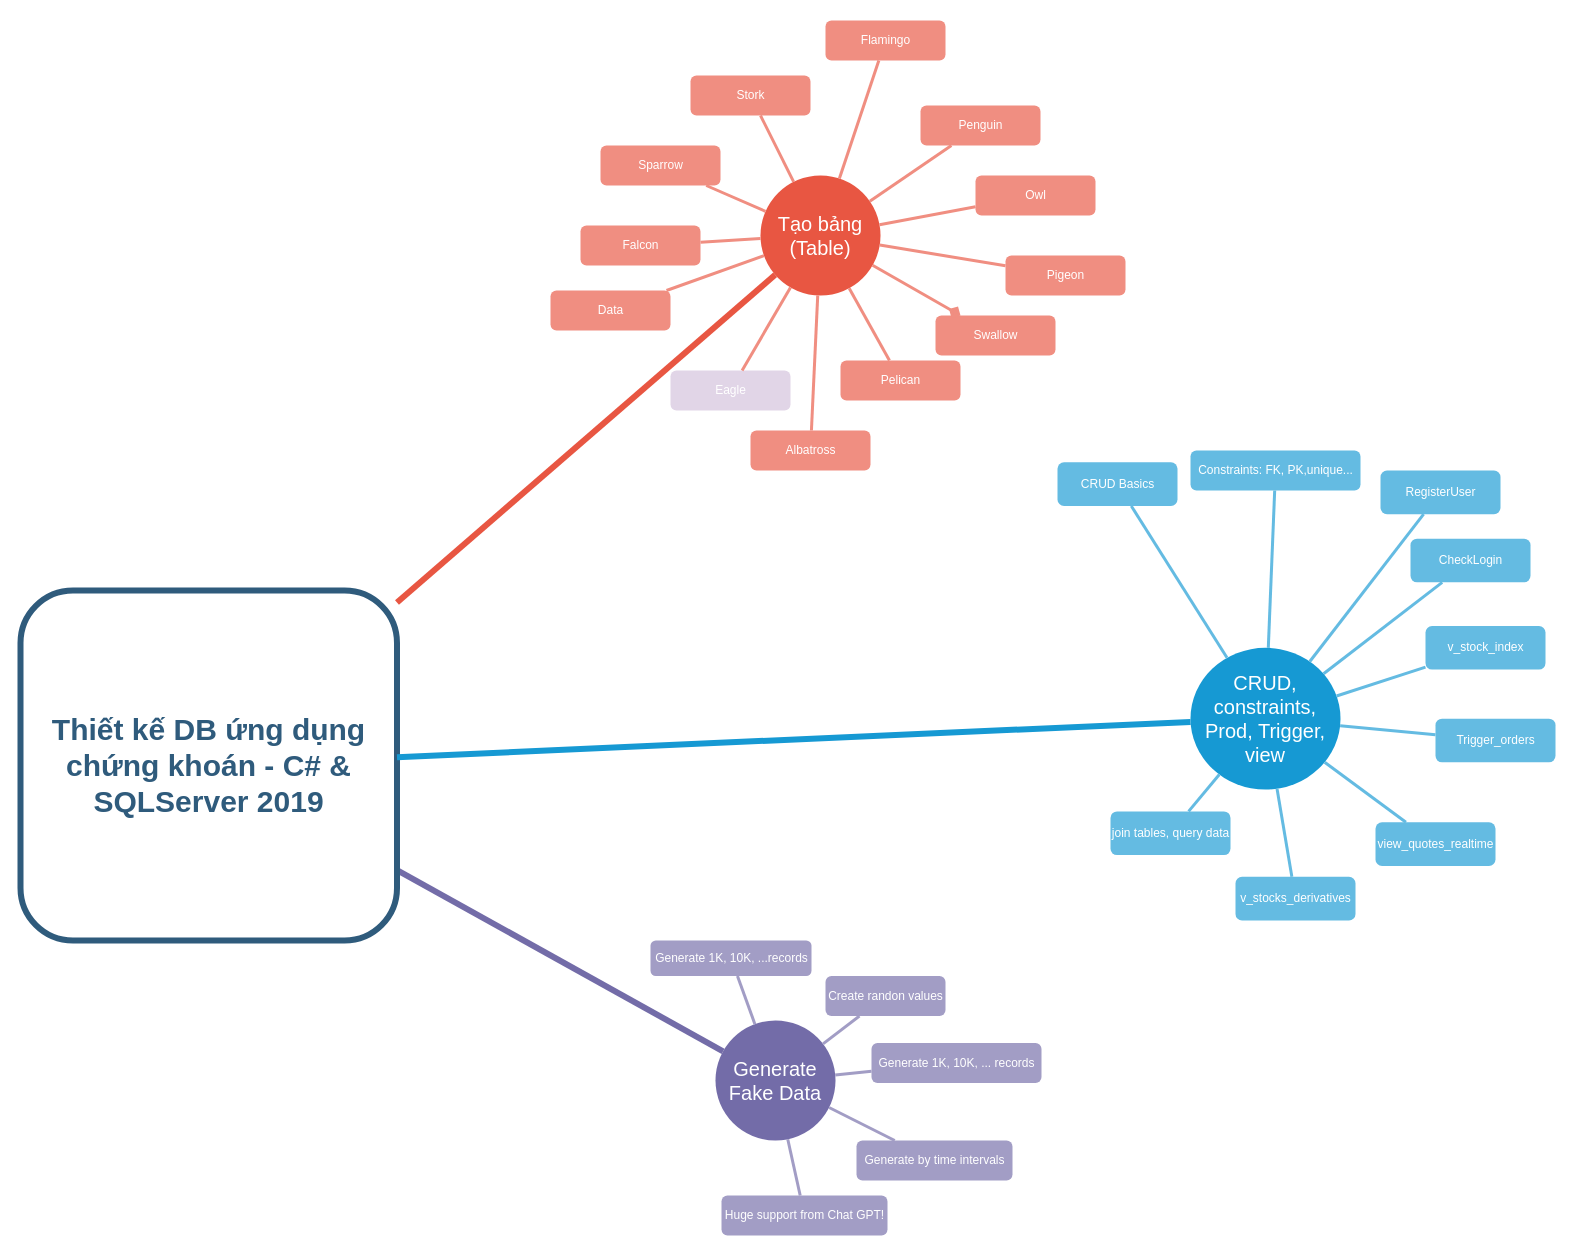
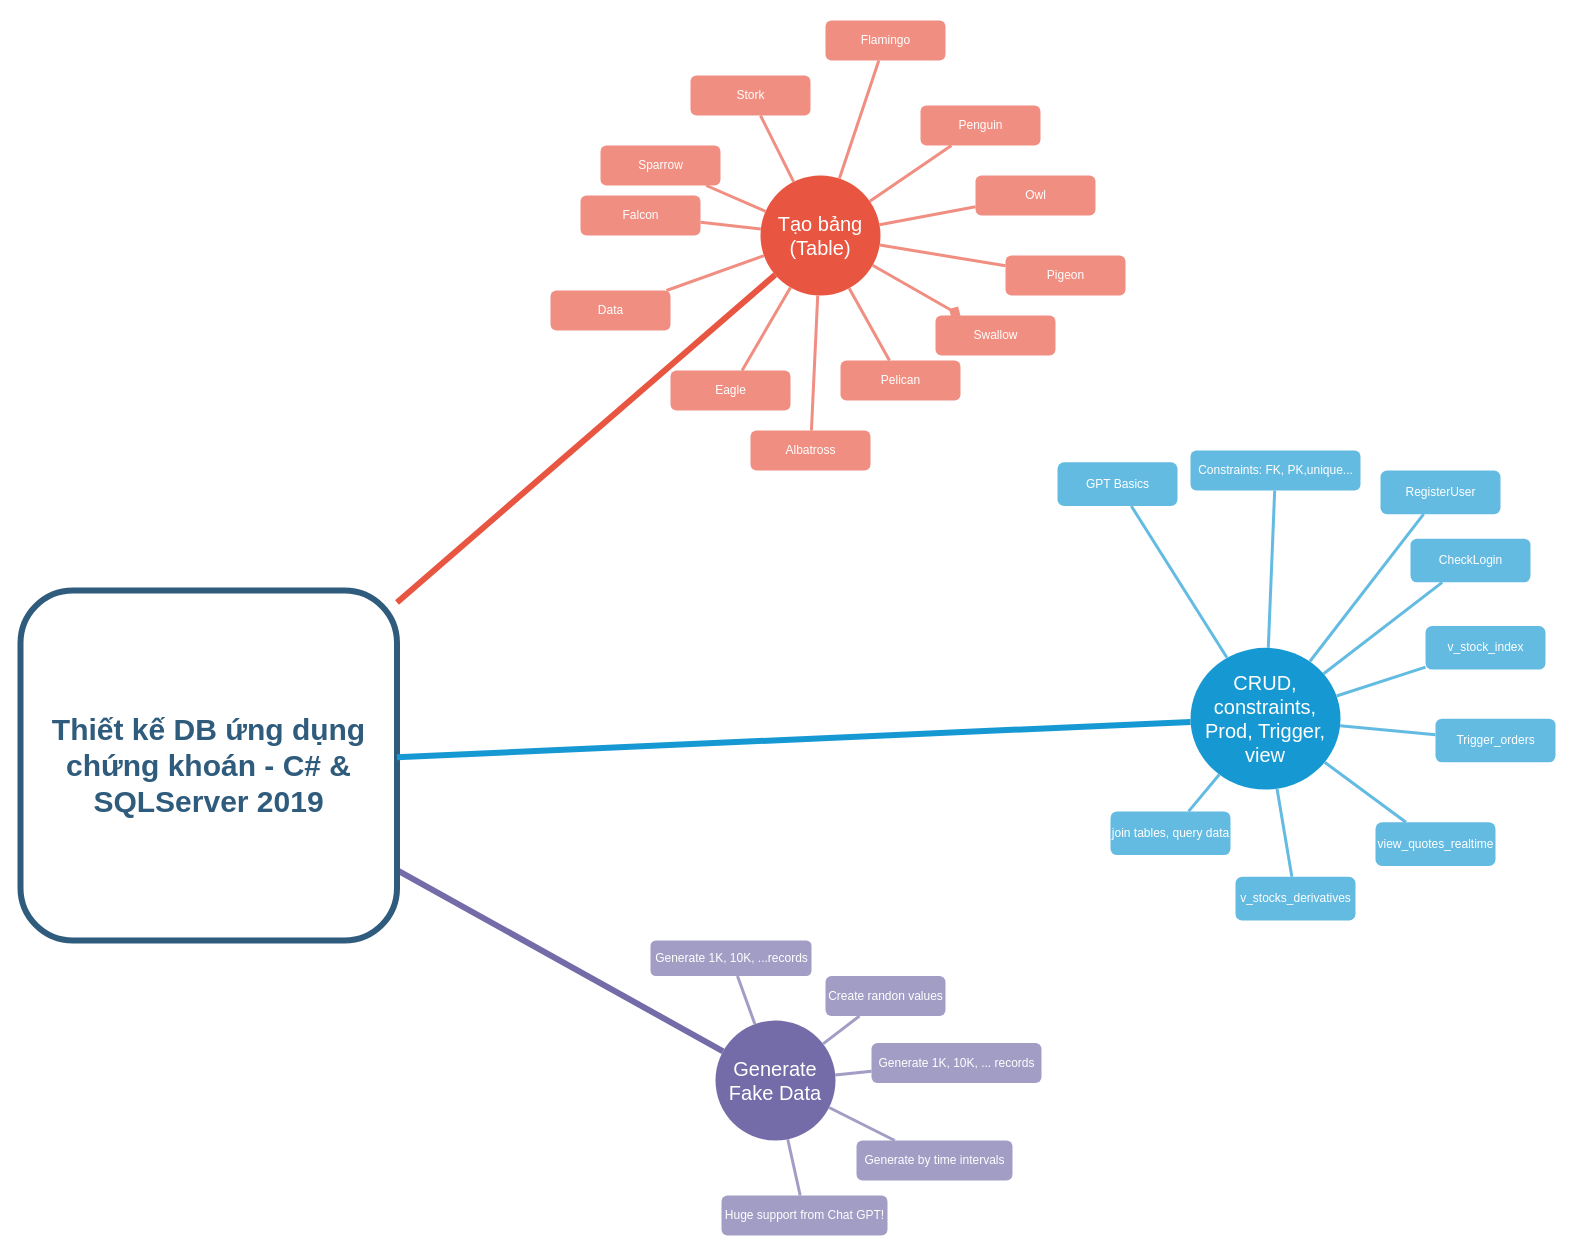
node "Falcon": moved (641, 246) -> (641, 216)
node "Eagle": fillcolor #e1d5e7 -> #f08e81
node "CRUD Basics": label "CRUD Basics" -> "GPT Basics"
